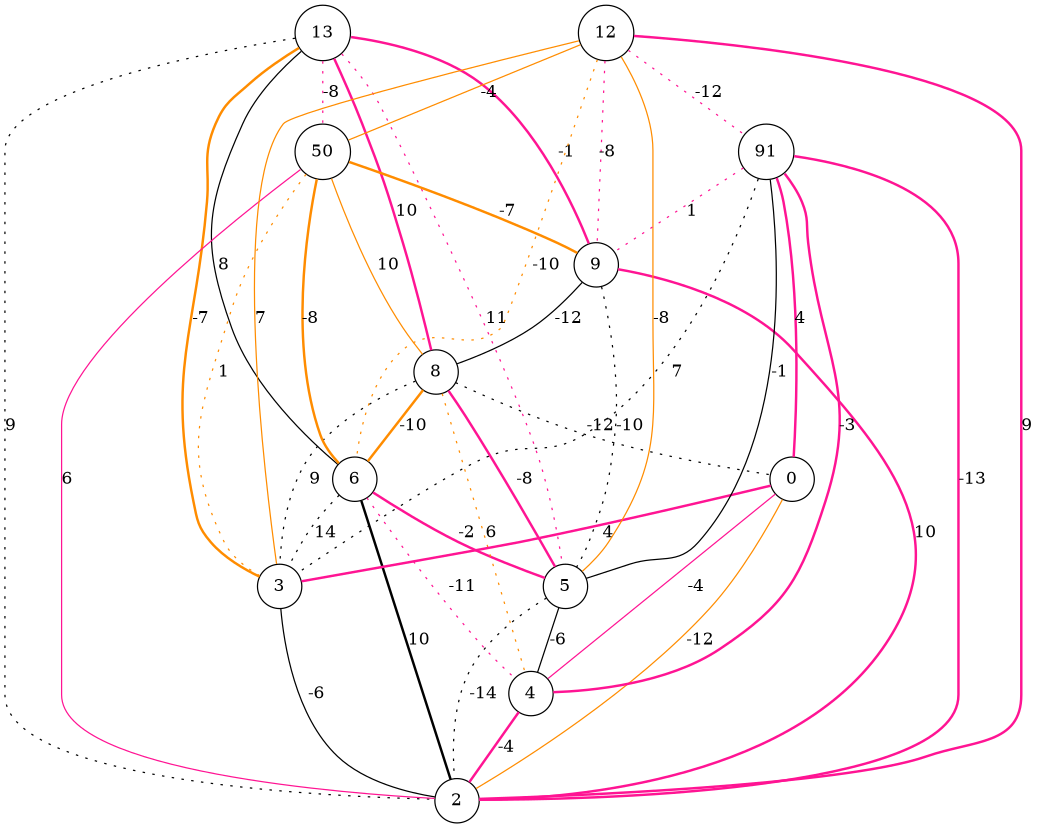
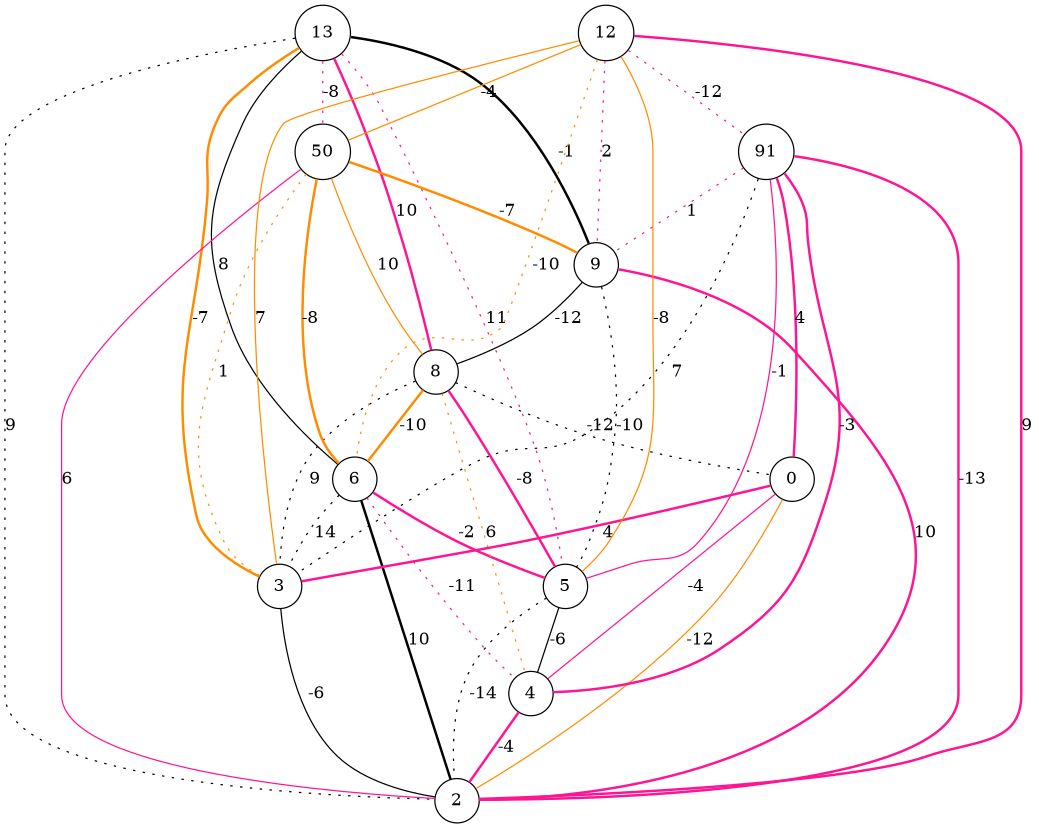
edge "13" -- "9": color deeppink -> black
edge "12" -- "9": label "-8" -> "2"
edge "91" -- "5": color black -> deeppink
